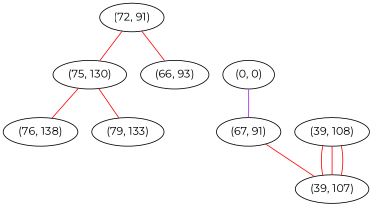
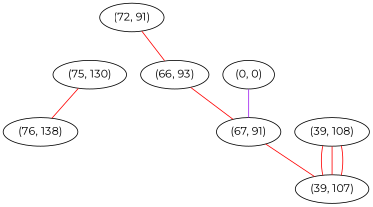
edge "(72, 91)" -- "(75, 130)": removed
edge "(66, 93)" -- "(67, 91)": added
node "(79, 133)": removed
